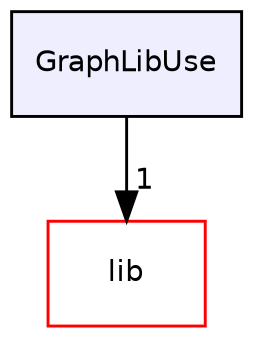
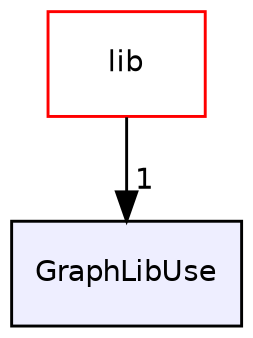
edge "GraphLibUse" -> "lib": reversed
